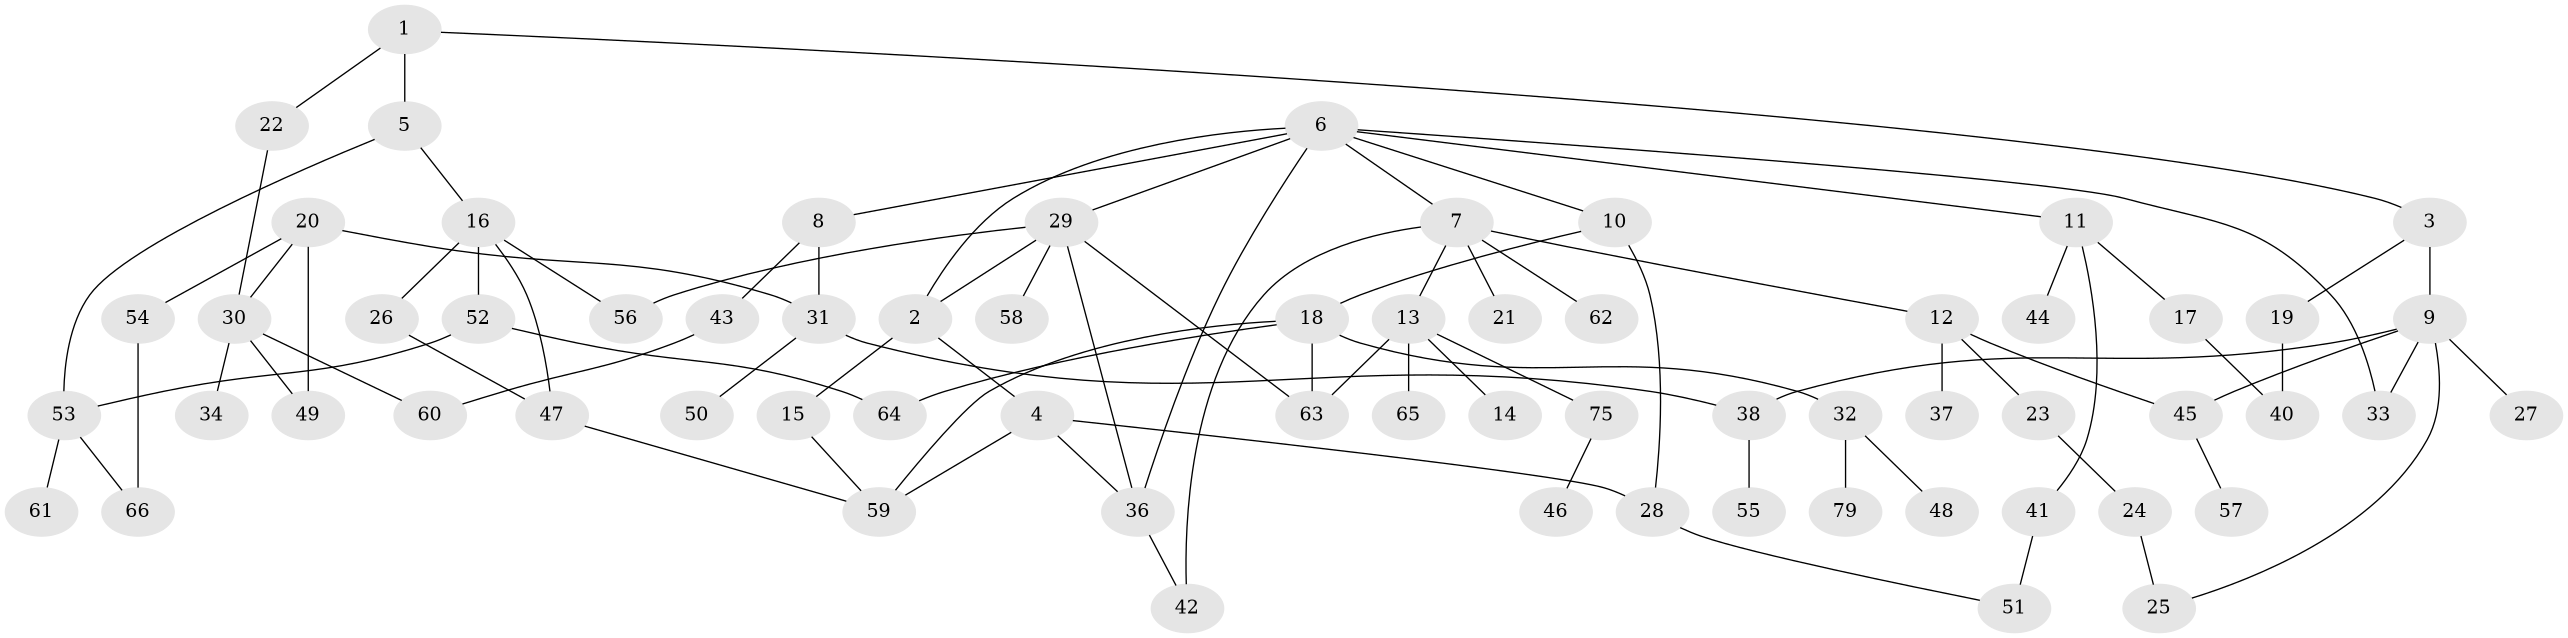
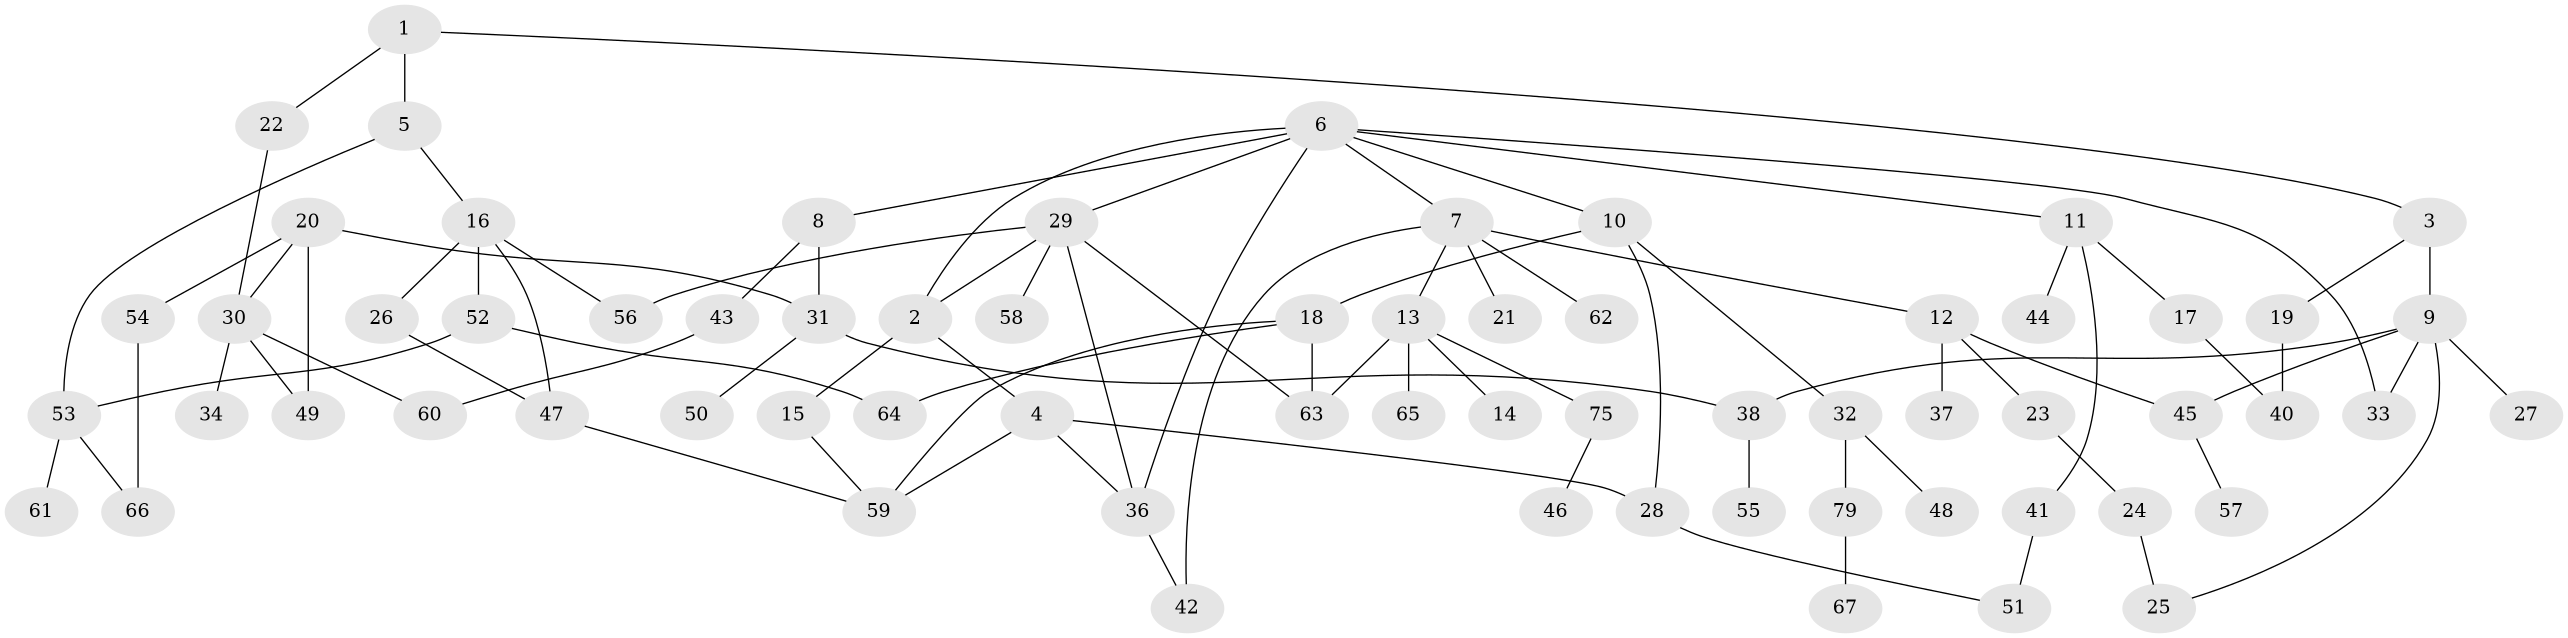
edge "18" -- "32": now "10" -- "32"
node "67": added
